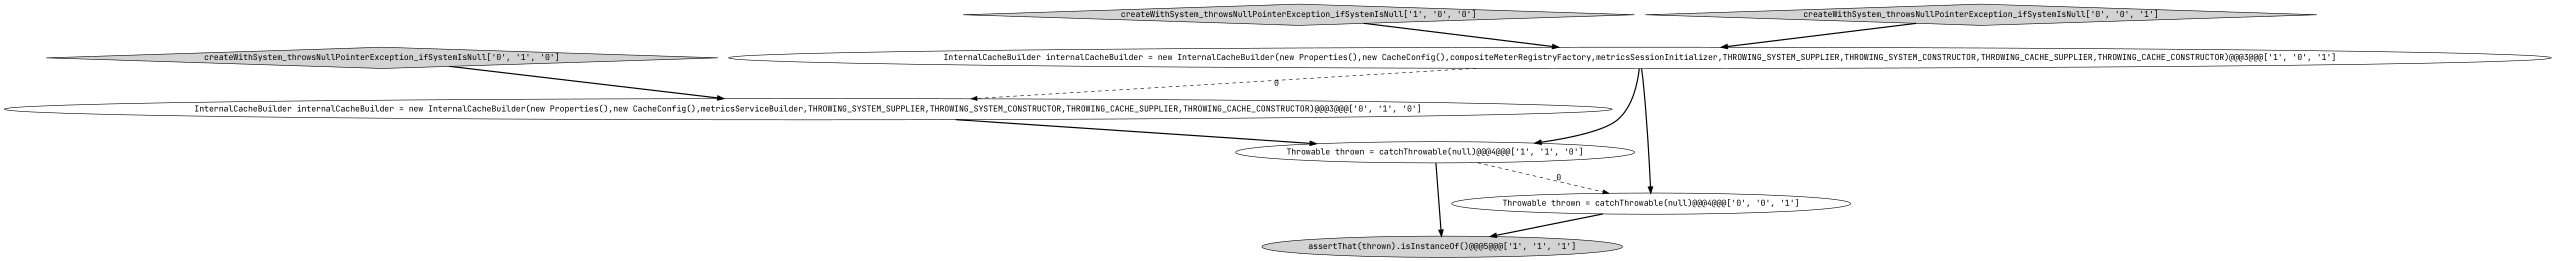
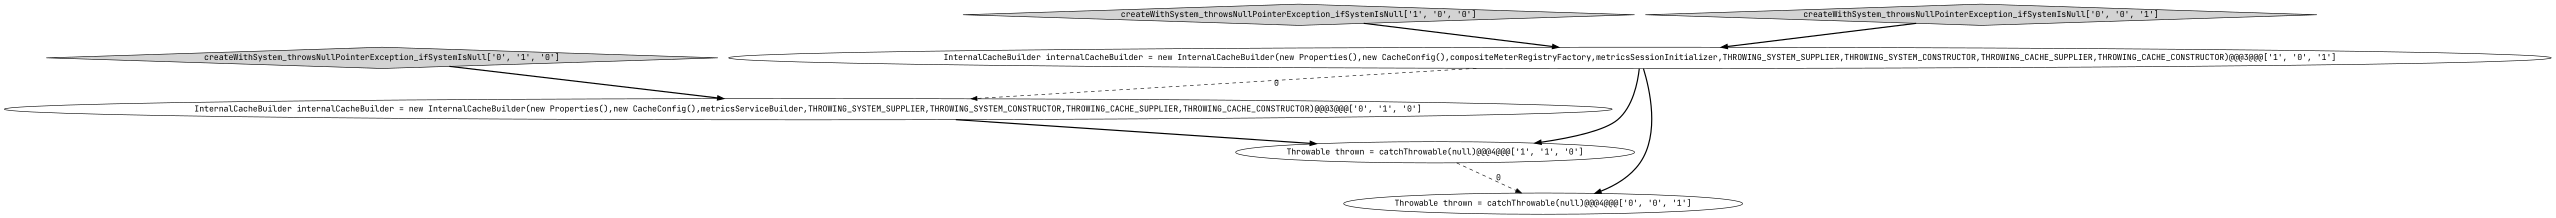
node "assertThat(thrown).isInstanceOf()@@@5@@@['1', '1', '1']": removed
